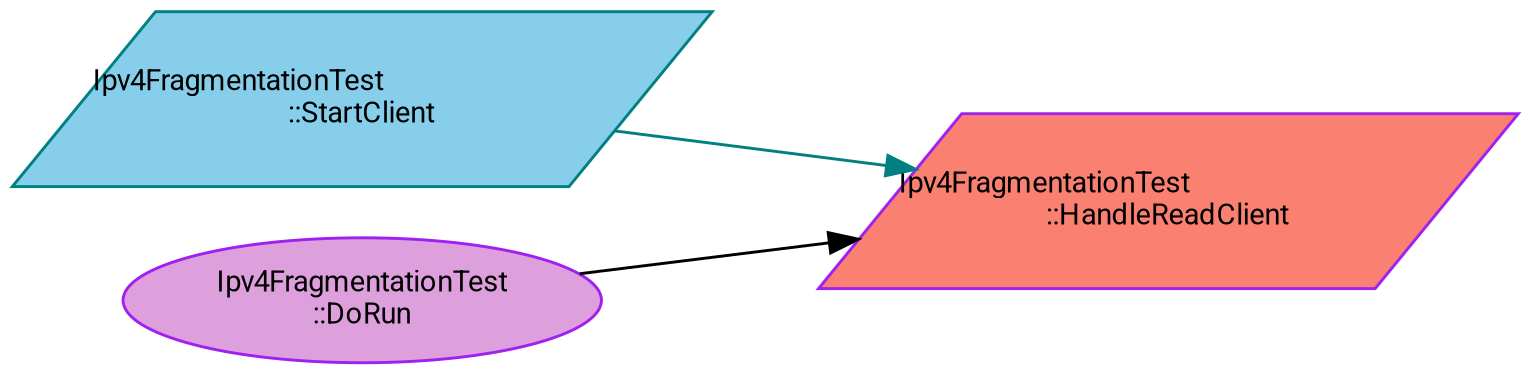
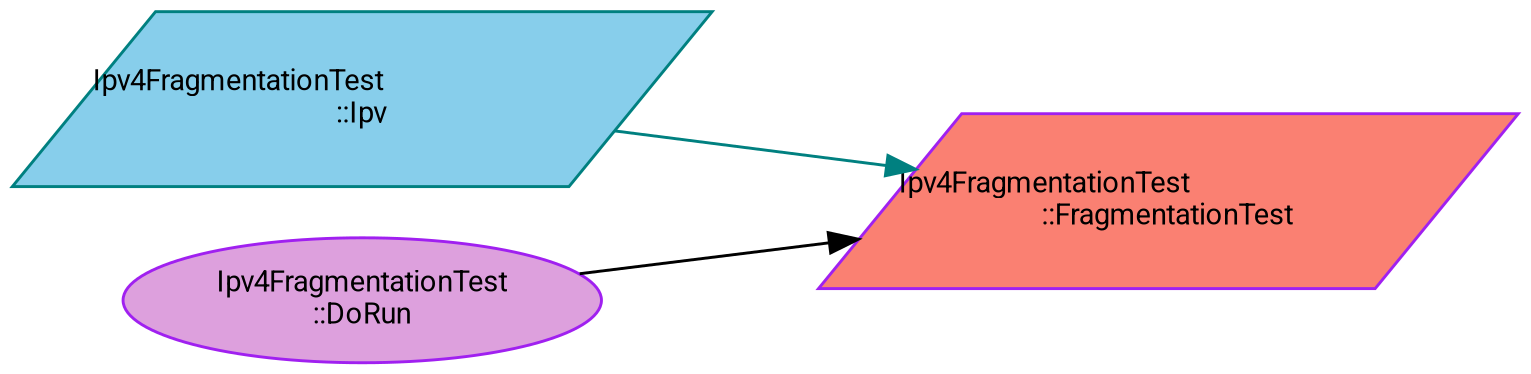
node "Ipv4FragmentationTest ::StartClient": label "Ipv4FragmentationTest ::StartClient" -> "Ipv4FragmentationTest ::Ipv"
node "Ipv4FragmentationTest ::HandleReadClient": label "Ipv4FragmentationTest ::HandleReadClient" -> "Ipv4FragmentationTest ::FragmentationTest"
